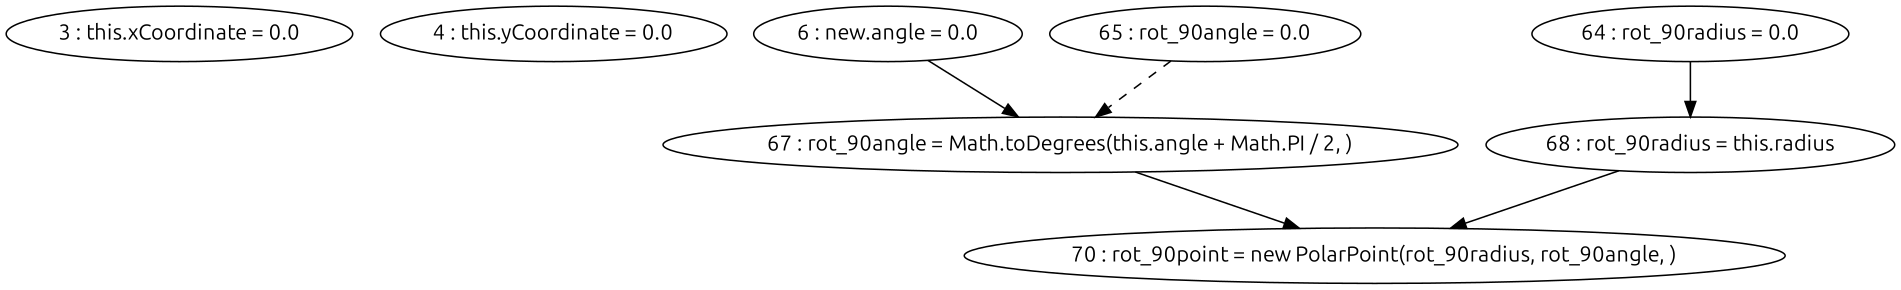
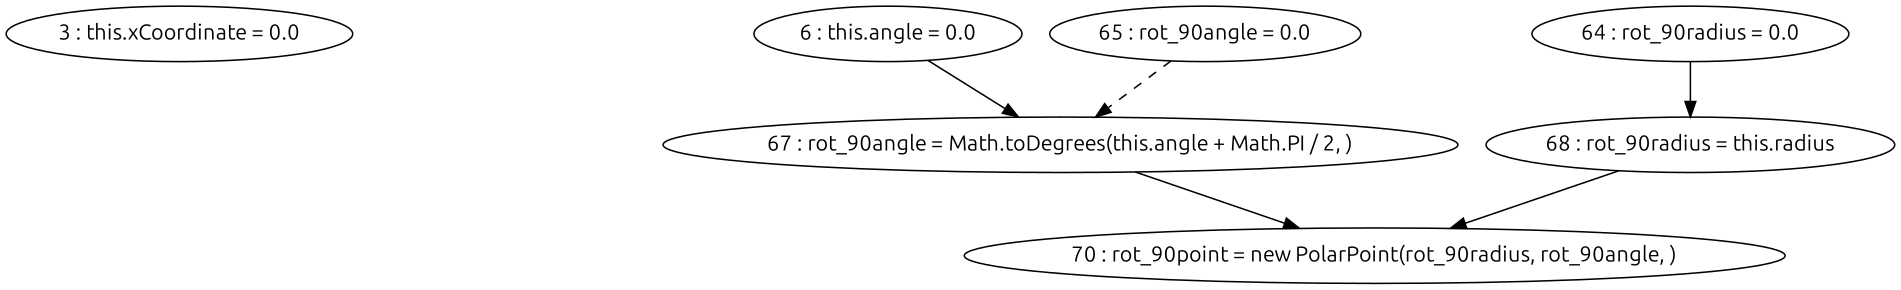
node "4 : this.yCoordinate = 0.0": removed
node "6 : new.angle = 0.0": label "6 : new.angle = 0.0" -> "6 : this.angle = 0.0"
